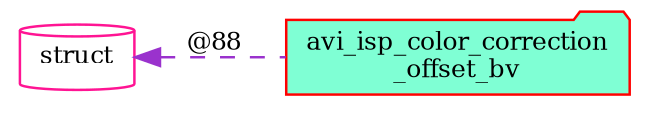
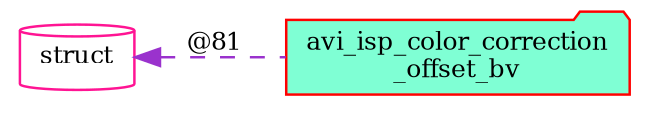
edge "avi_isp_color_correction _offset_bv" -> "struct": label " @88" -> " @81"
